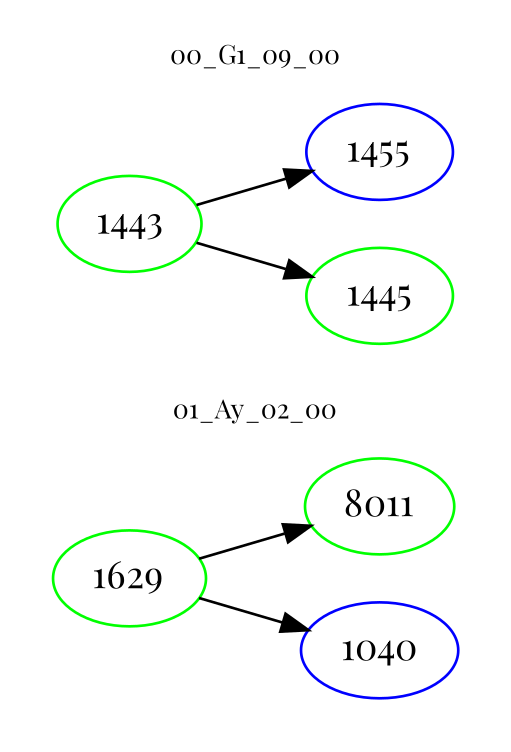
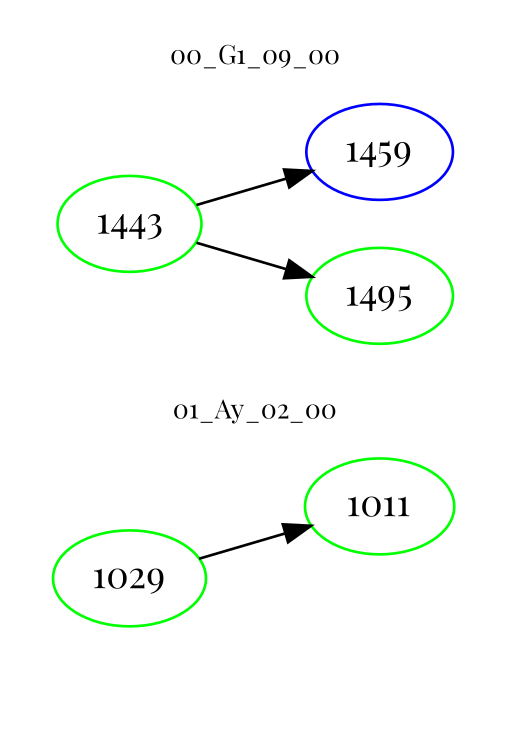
node "1455": label "1455" -> "1459"
node "1445": label "1445" -> "1495"
node "8011": label "8011" -> "1011"
node "1629": label "1629" -> "1029"
node "1040": removed
